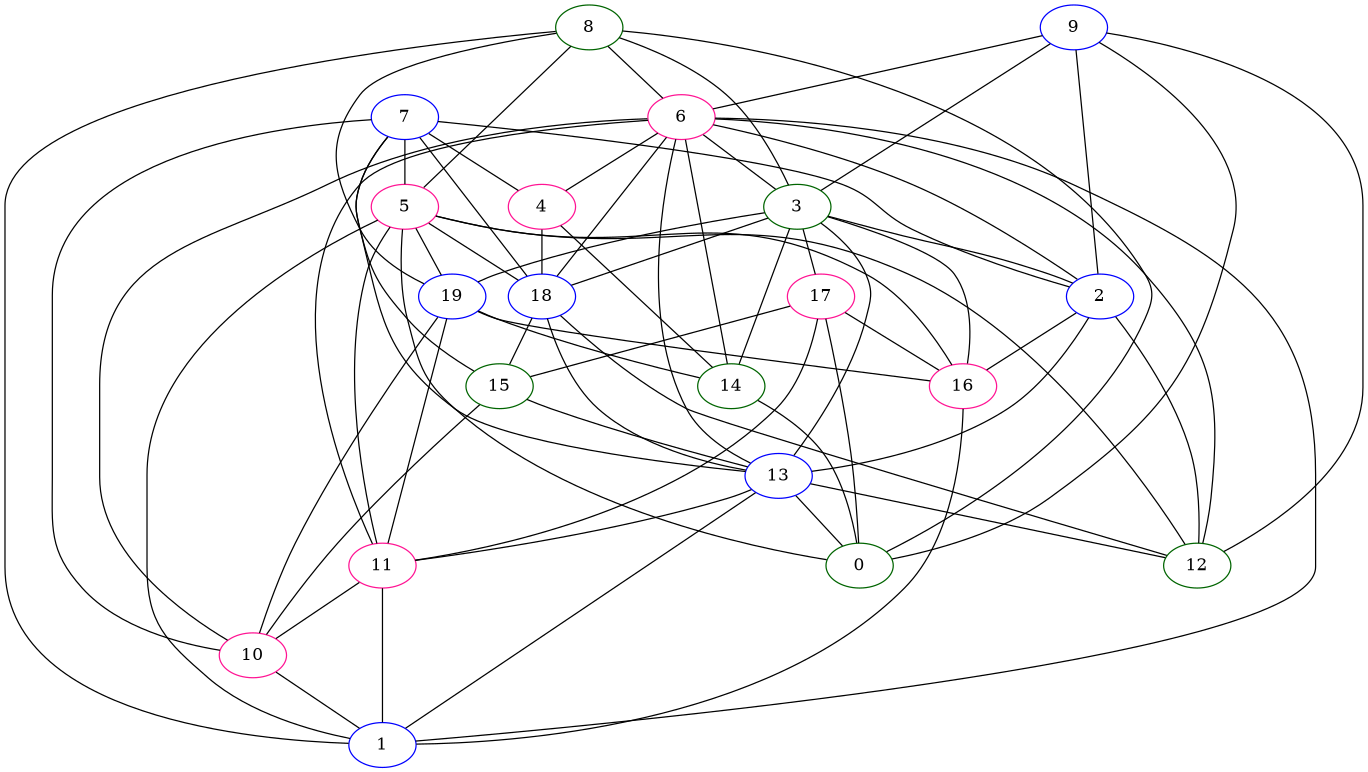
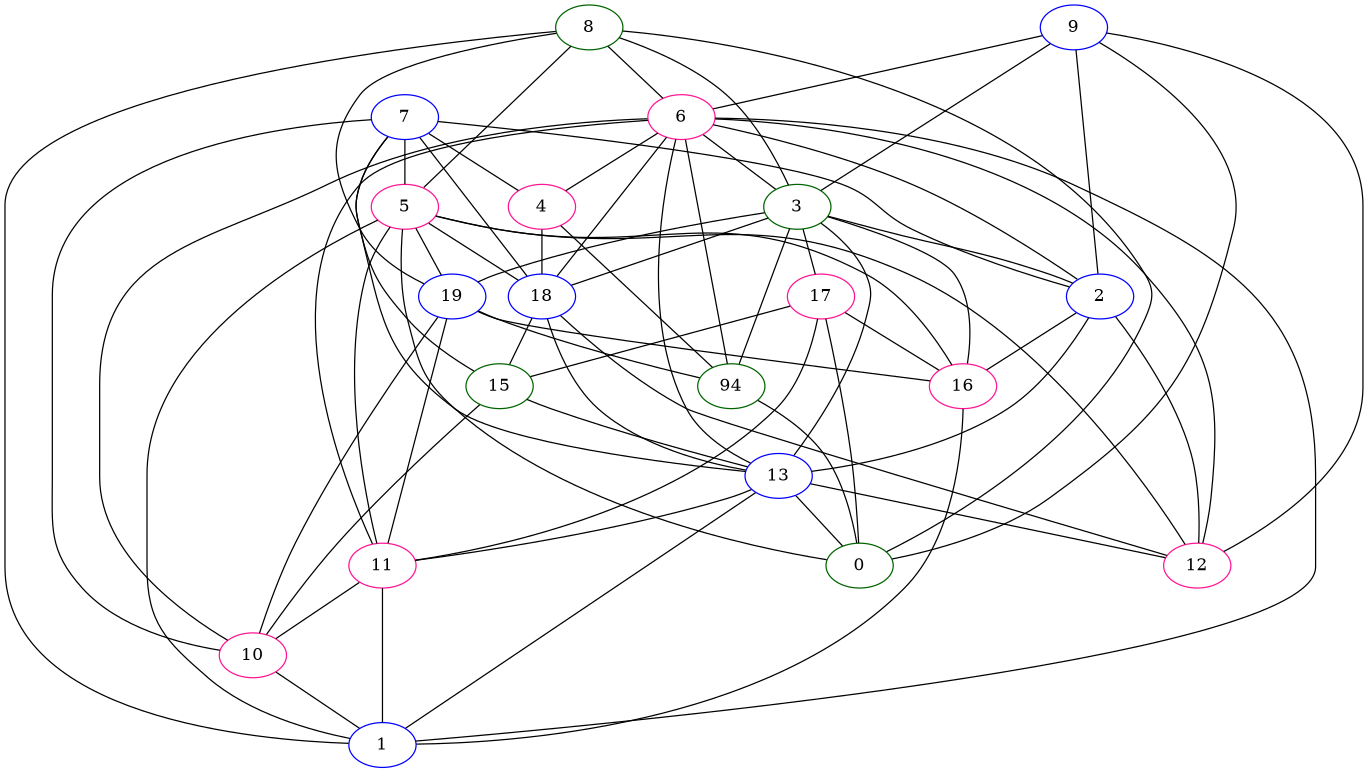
node "14": label "14" -> "94"
node "12": color darkgreen -> deeppink
